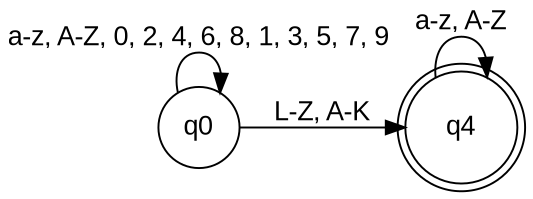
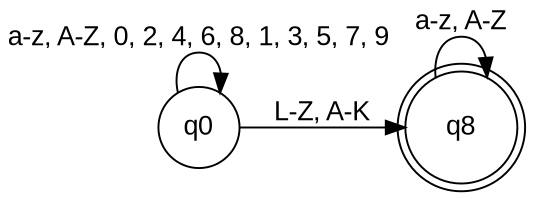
node "q4": label "q4" -> "q8"
